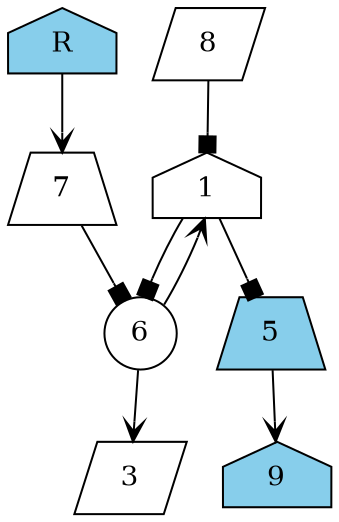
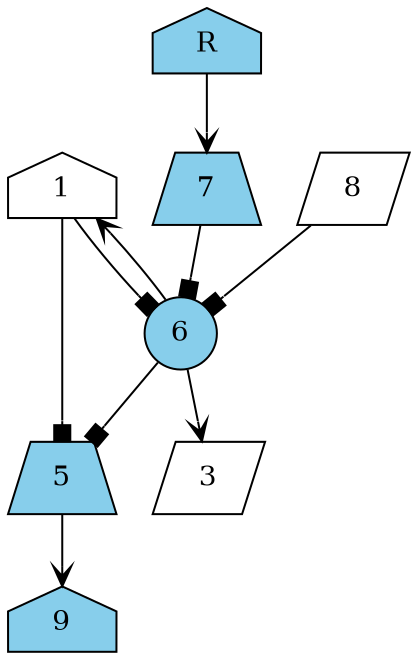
edge "8" -> "1": now "8" -> "6"
node "7": fillcolor white -> skyblue
node "6": fillcolor white -> skyblue
edge "6" -> "5": added
